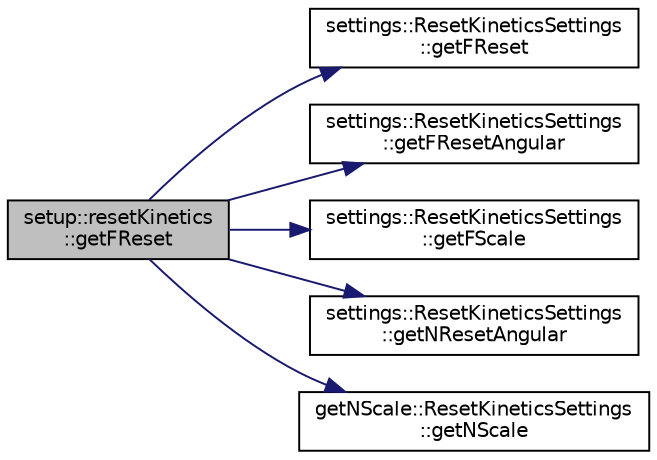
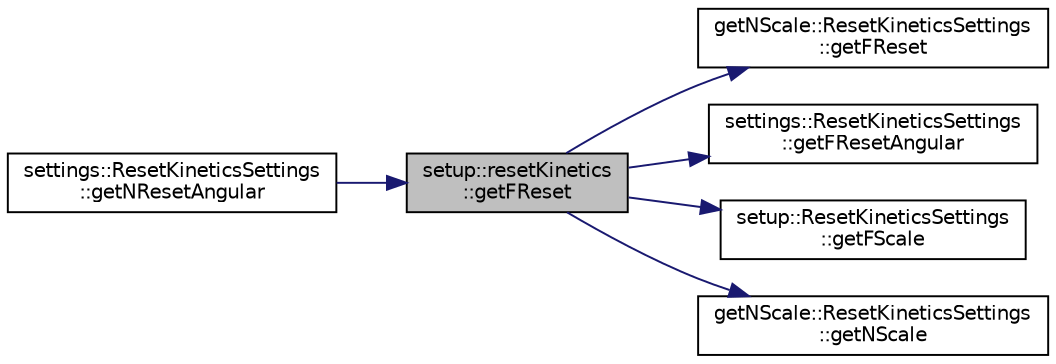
node "settings::ResetKineticsSettings ::getFReset": label "settings::ResetKineticsSettings ::getFReset" -> "getNScale::ResetKineticsSettings ::getFReset"
node "settings::ResetKineticsSettings ::getFScale": label "settings::ResetKineticsSettings ::getFScale" -> "setup::ResetKineticsSettings ::getFScale"
edge "setup::resetKinetics ::getFReset" -> "settings::ResetKineticsSettings ::getNResetAngular": reversed
